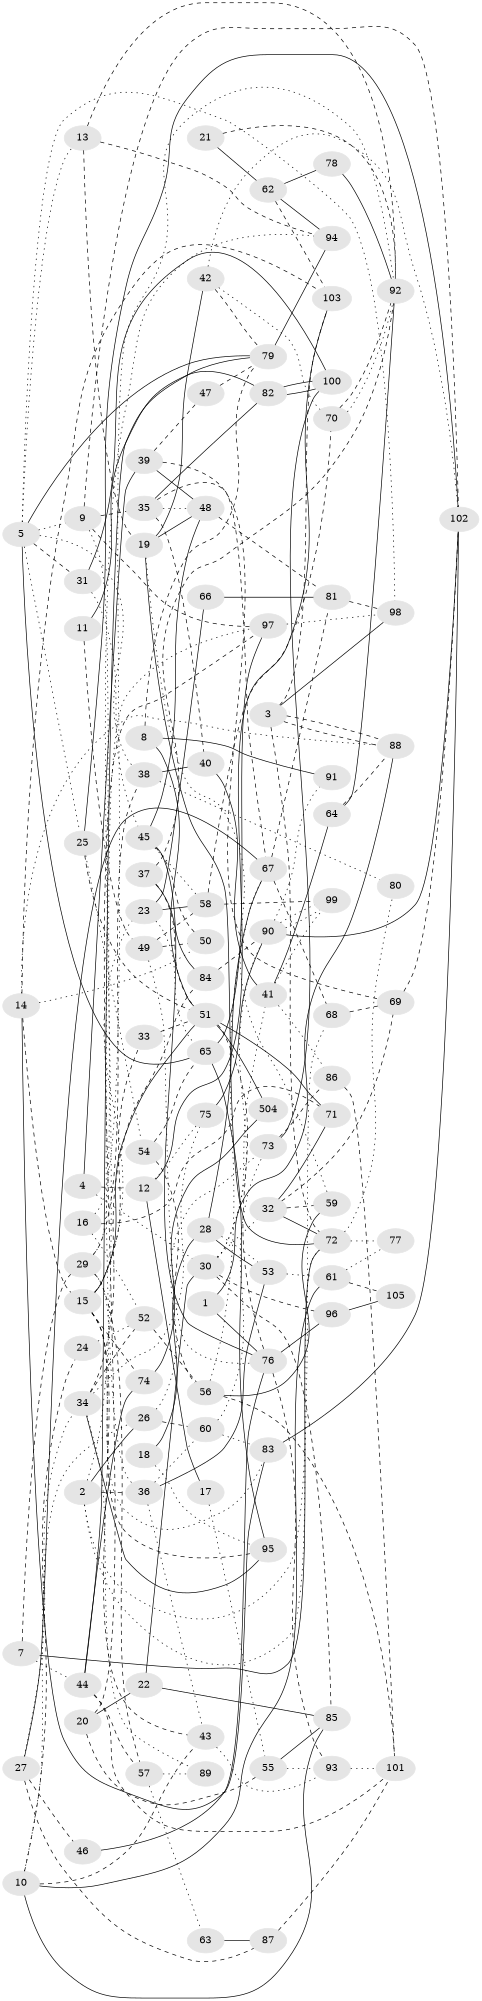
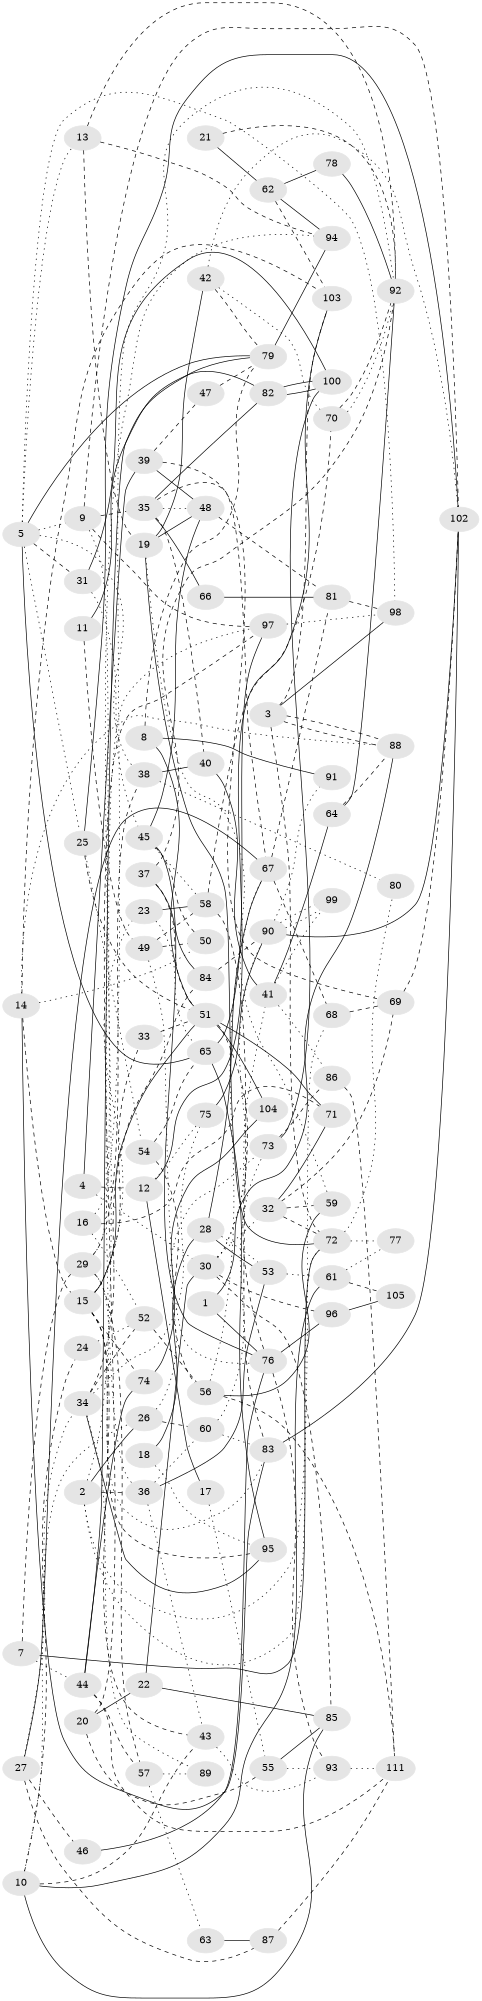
edge "66" -- "23": now "66" -- "35"
edge "99" -- "58": now "83" -- "58"
node "504": label "504" -> "104"
edge "32" -- "72": style solid -> dashed
node "101": label "101" -> "111"
